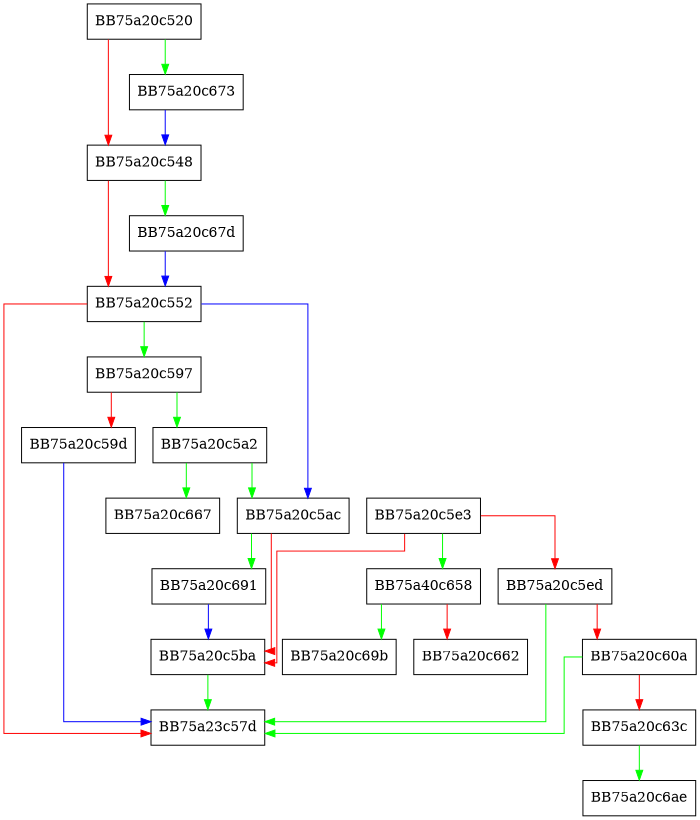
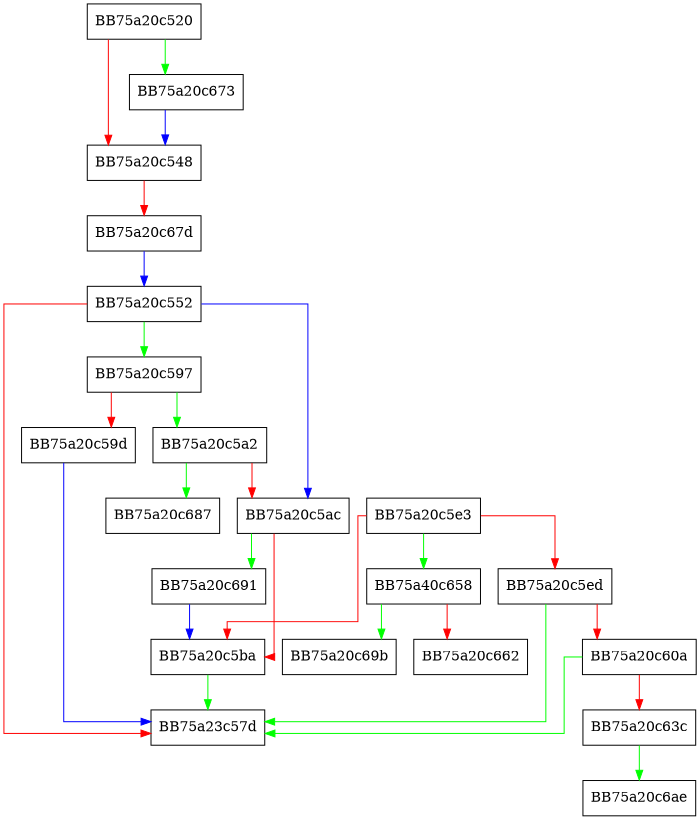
edge "BB75a20c548" -> "BB75a20c67d": color green -> red
edge "BB75a20c548" -> "BB75a20c552": removed
edge "BB75a20c5a2" -> "BB75a20c5ac": color green -> red
node "BB75a20c667": label "BB75a20c667" -> "BB75a20c687"
